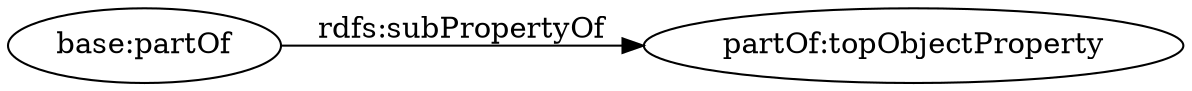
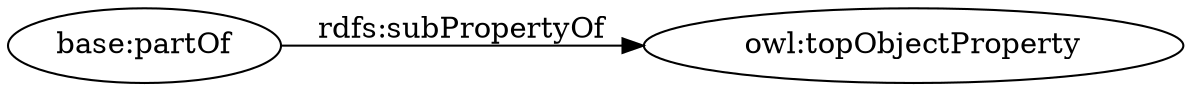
node "partOf:topObjectProperty": label "partOf:topObjectProperty" -> "owl:topObjectProperty"
